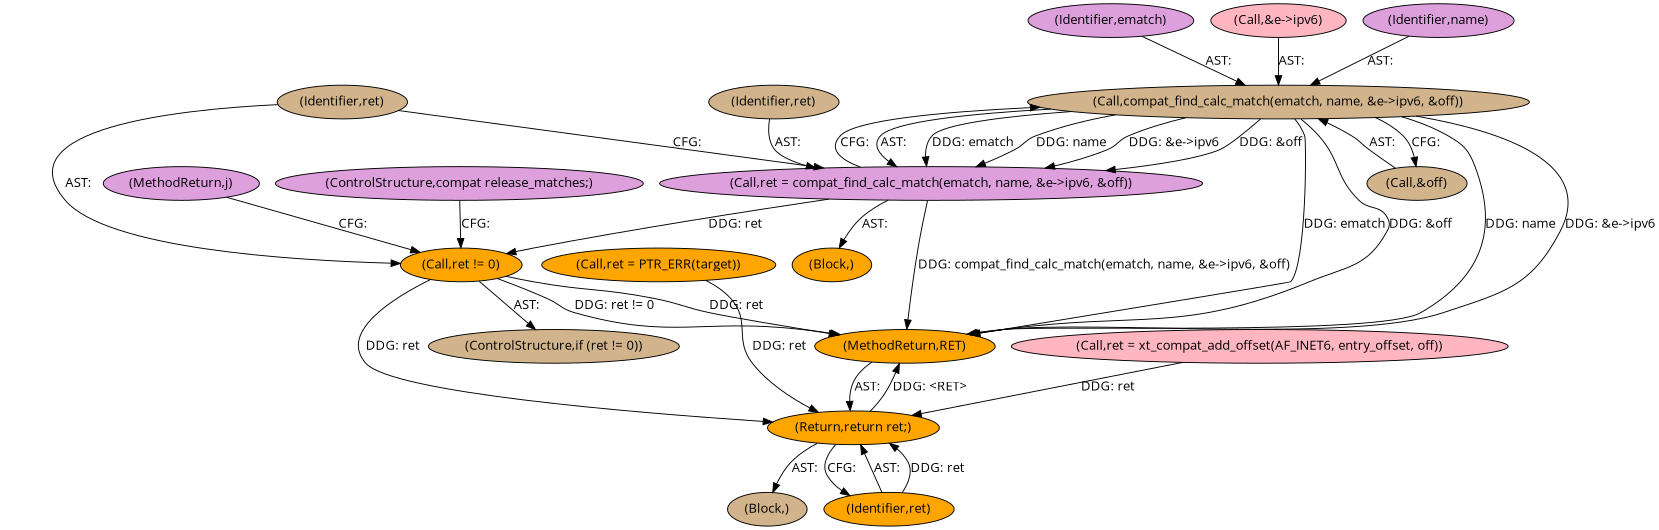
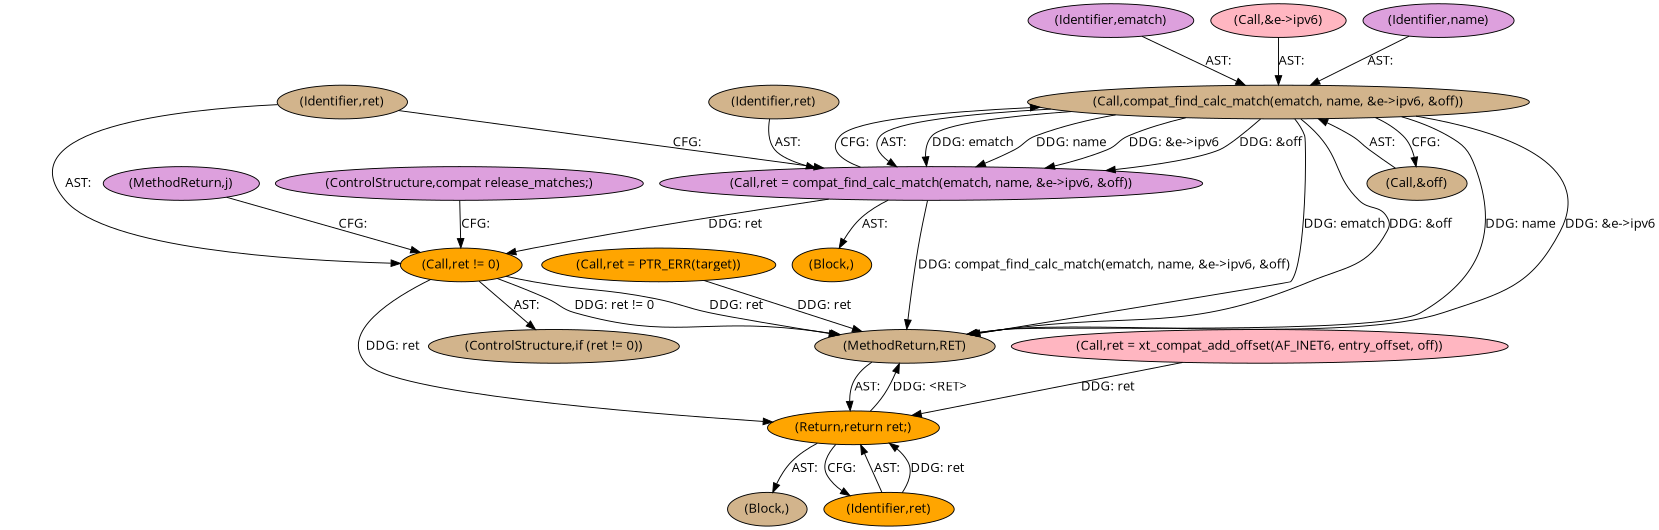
node "(MethodReturn,RET)": fillcolor orange -> tan
edge "(Call,ret = PTR_ERR(target))" -> "(Return,return ret;)": now "(Call,ret = PTR_ERR(target))" -> "(MethodReturn,RET)"
